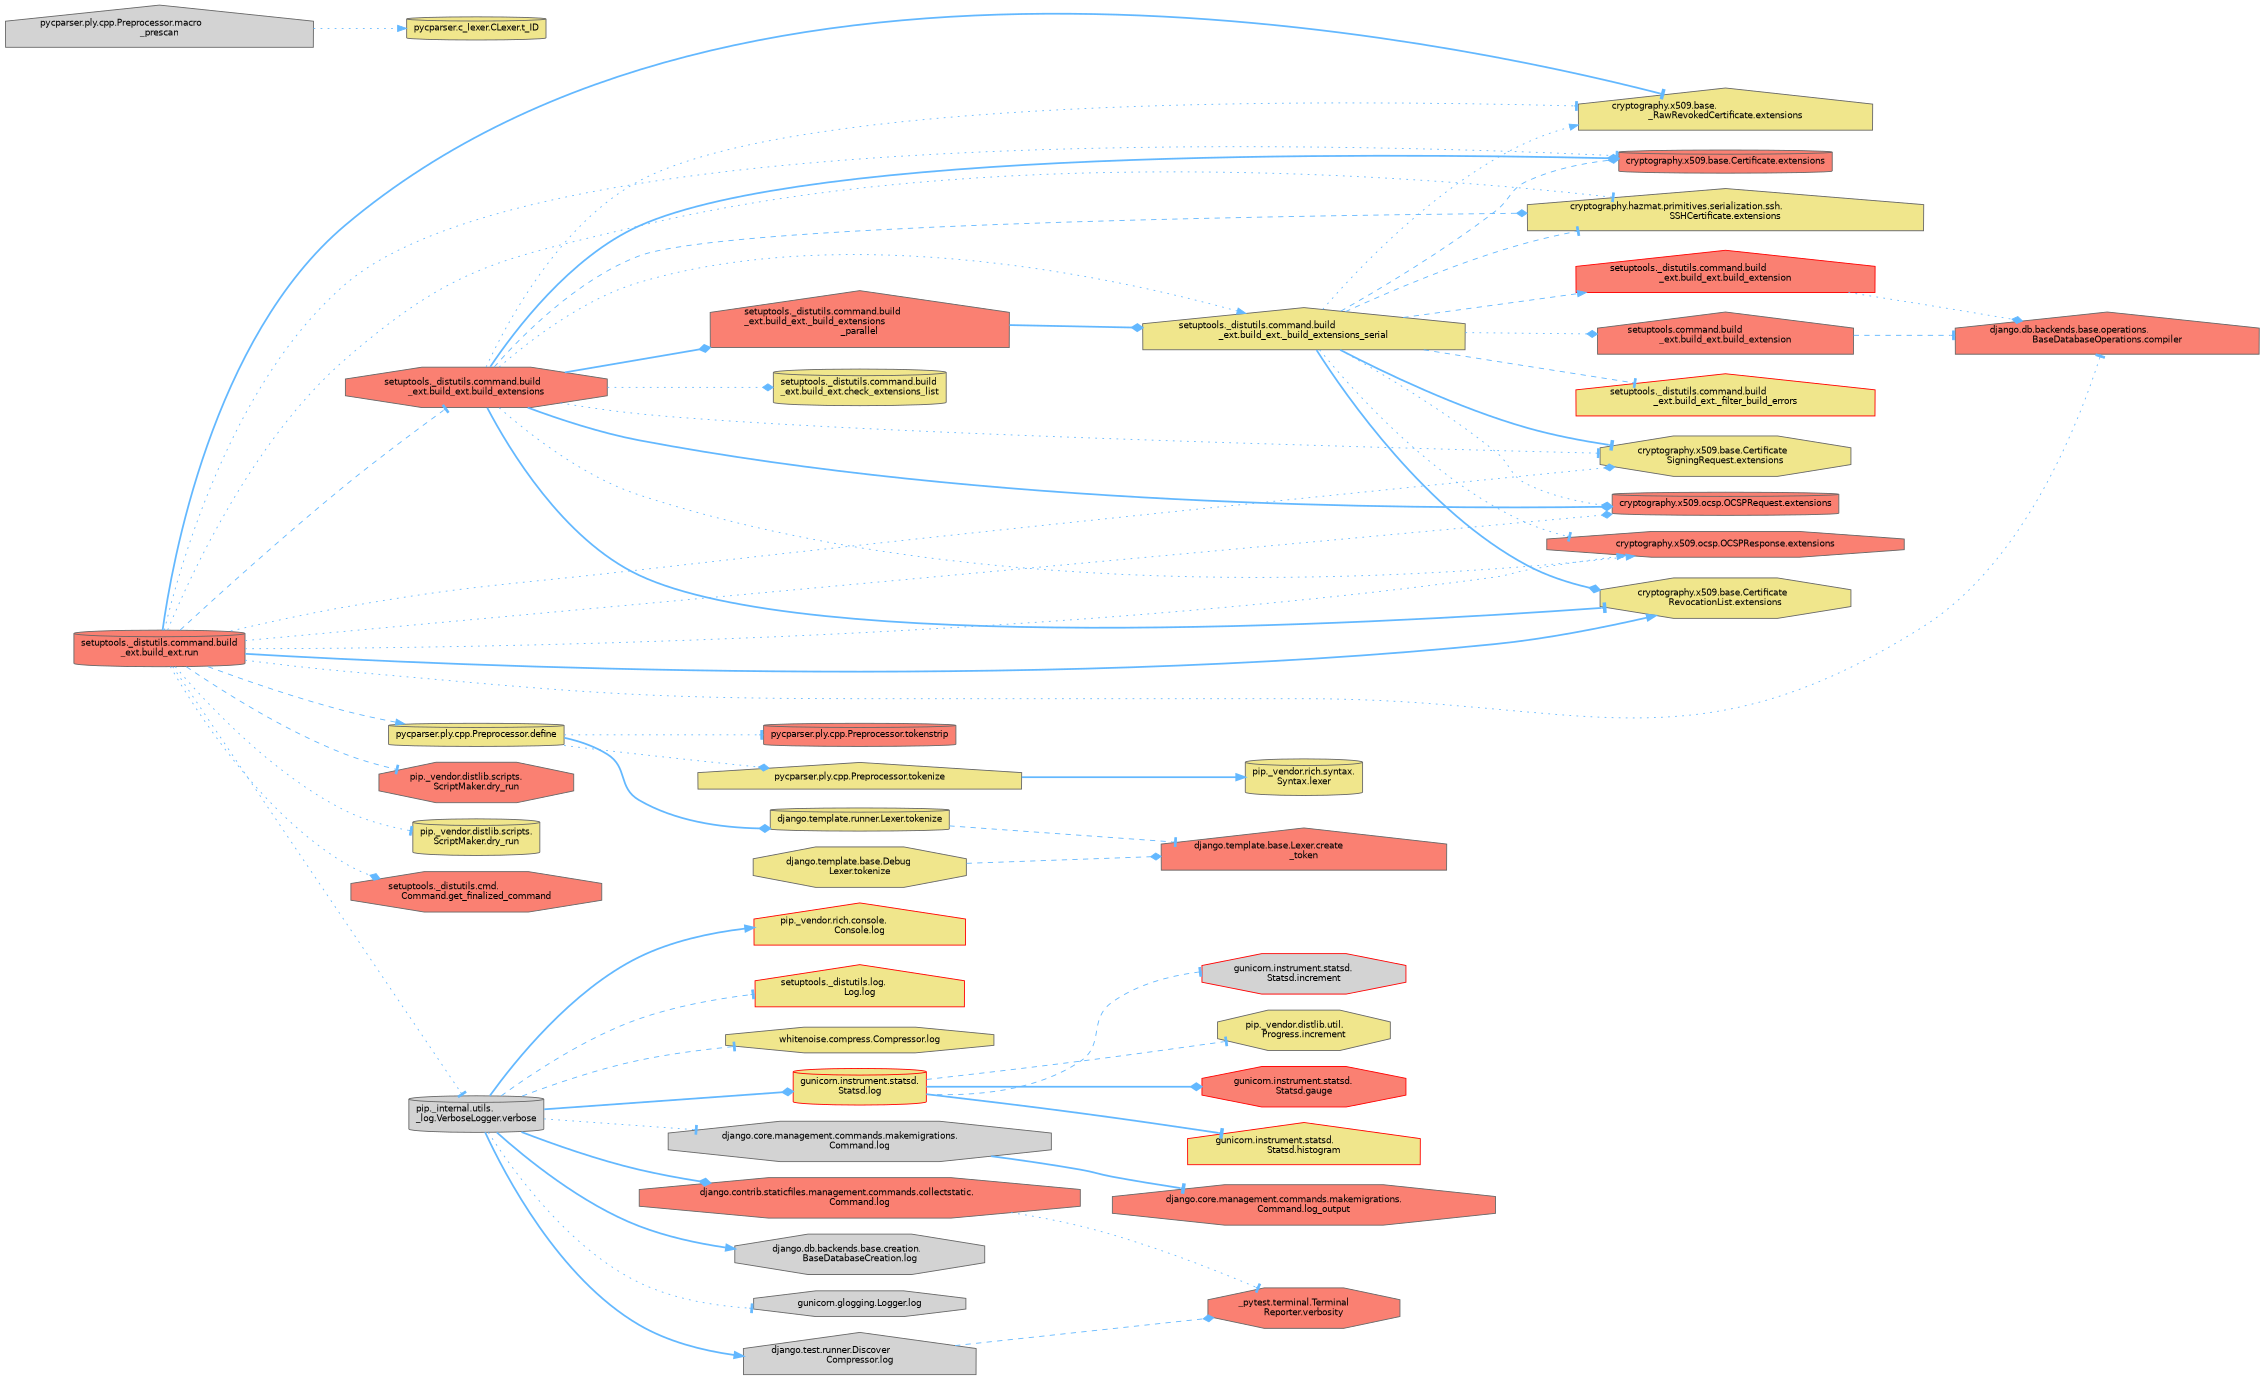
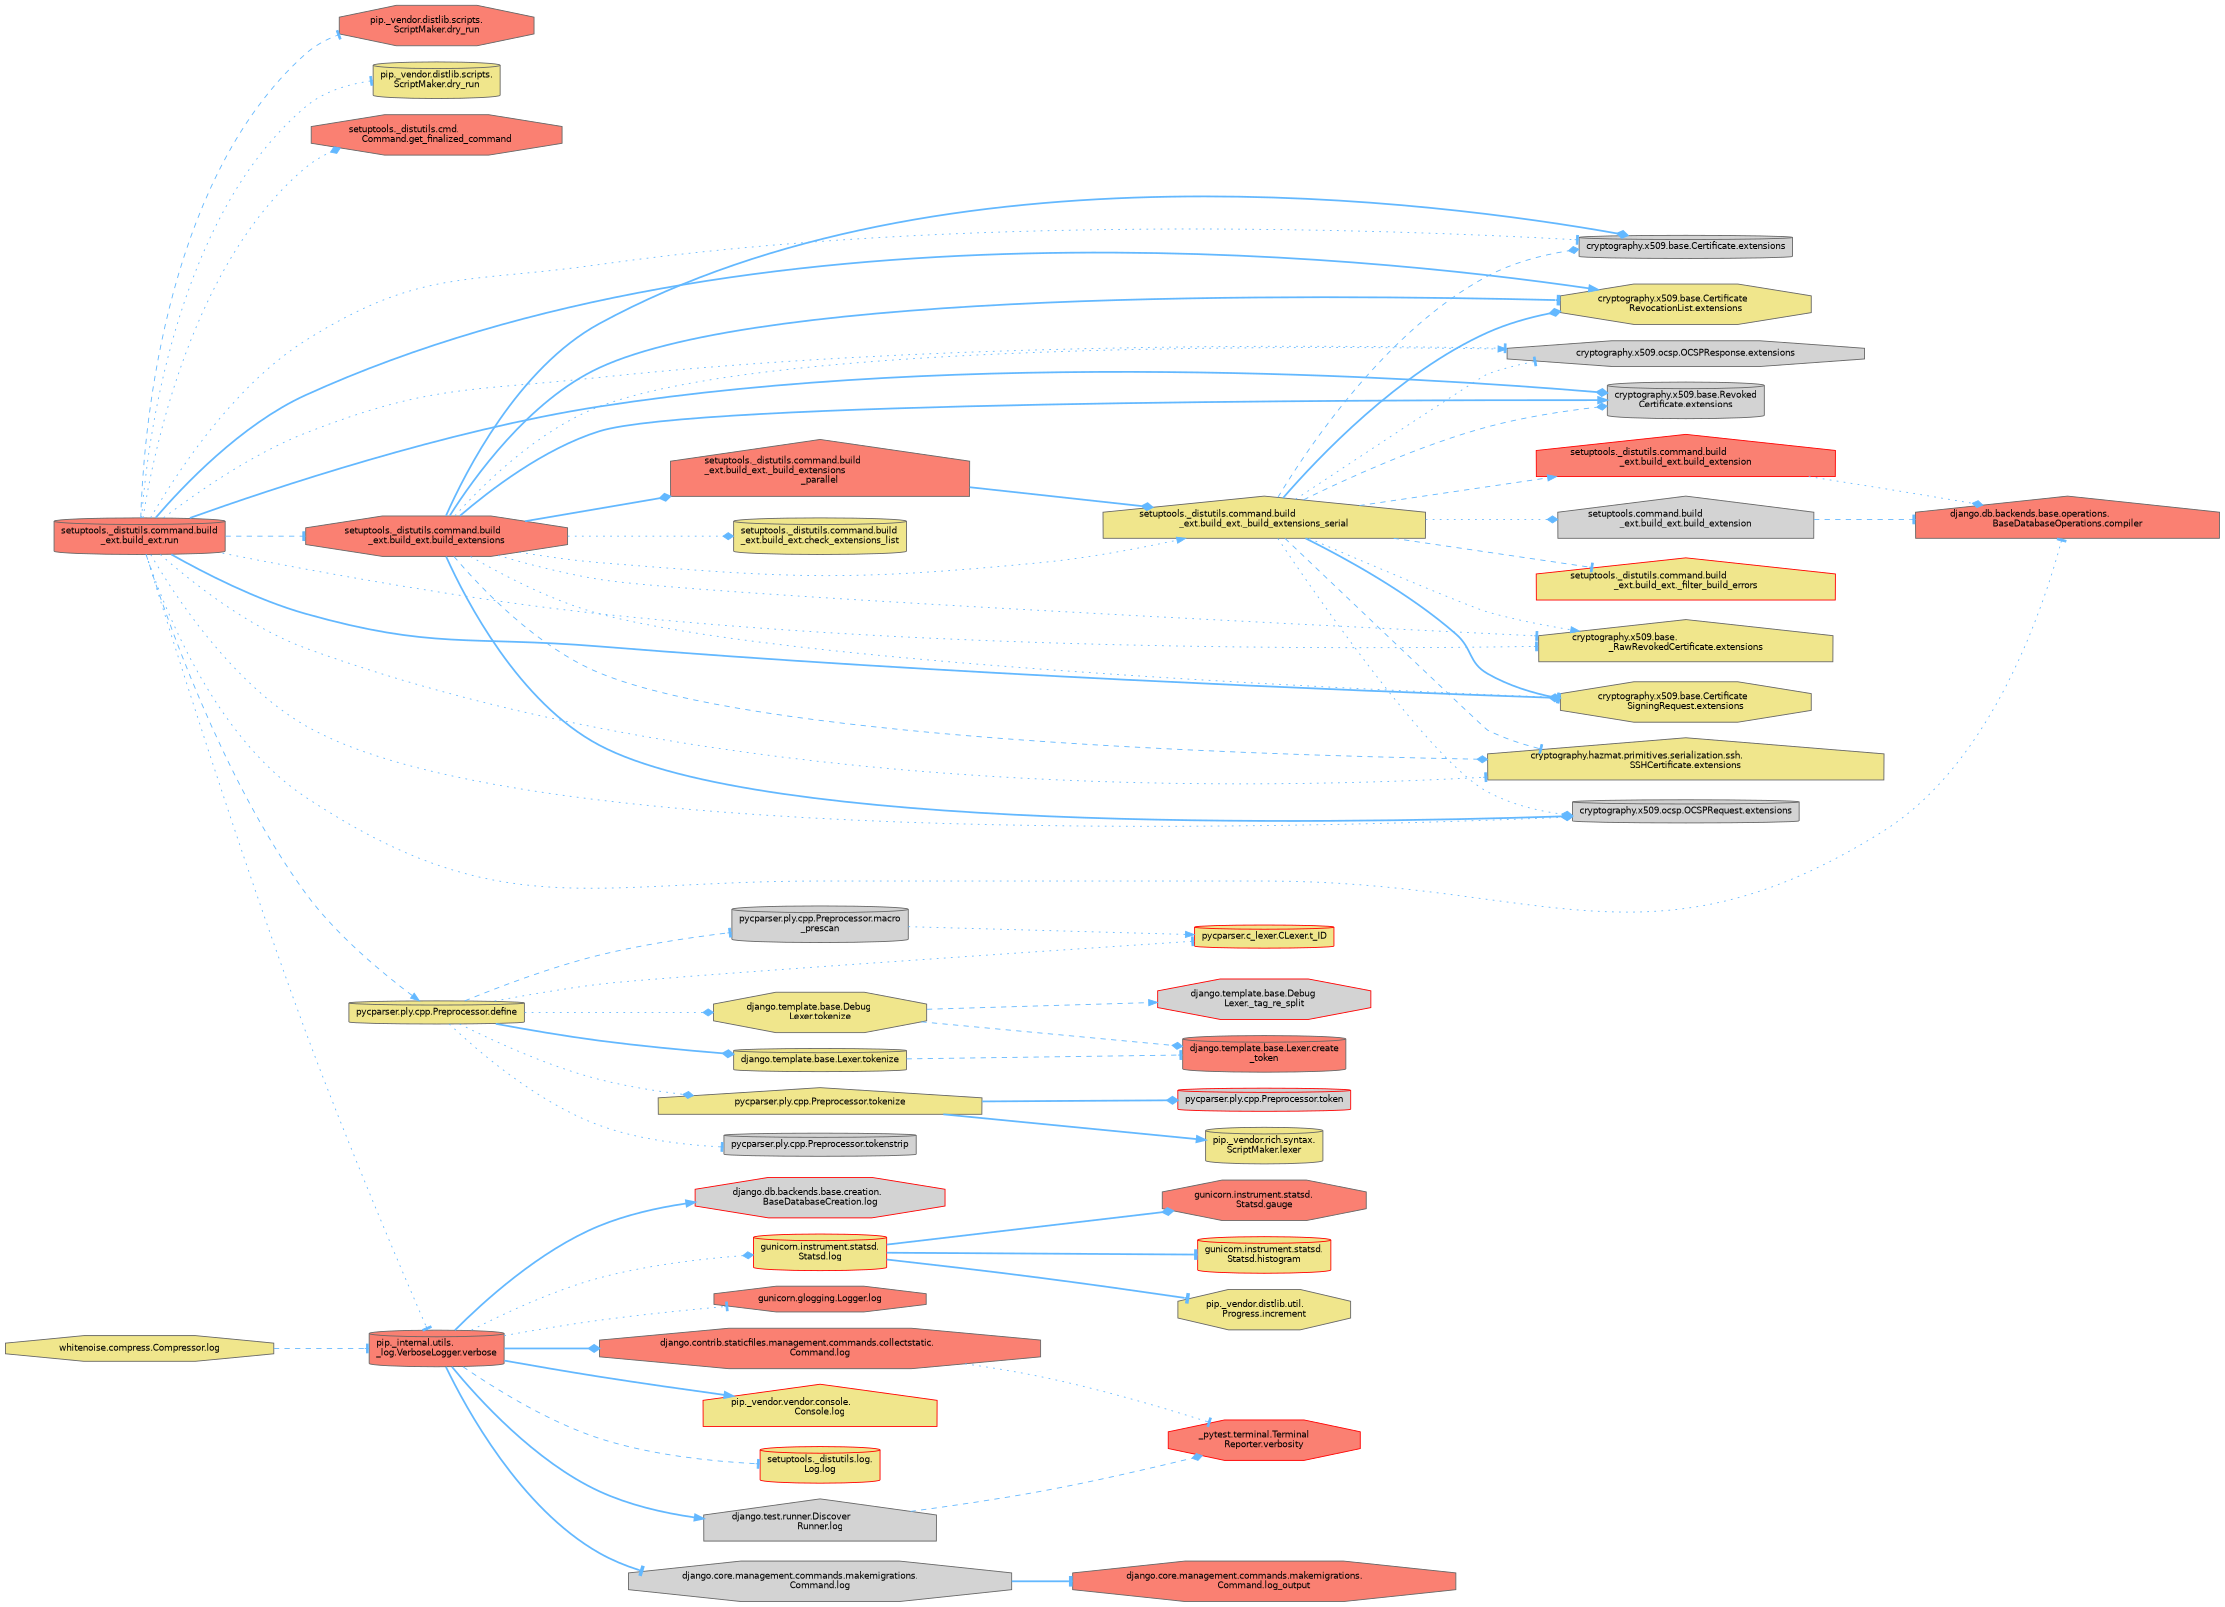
node "pycparser.ply.cpp.Preprocessor.macro _prescan": shape house -> cylinder
node "pycparser.c_lexer.CLexer.t_ID": color grey40 -> red
edge "setuptools._distutils.command.build _ext.build_ext.run" -> "cryptography.x509.base. _RawRevokedCertificate.extensions": style bold -> dotted
node "cryptography.x509.base.Certificate.extensions": fillcolor salmon -> lightgrey
node "setuptools.command.build _ext.build_ext.build_extension": fillcolor salmon -> lightgrey
node "cryptography.x509.base.Revoked Certificate.extensions": added
node "cryptography.x509.ocsp.OCSPRequest.extensions": fillcolor salmon -> lightgrey
edge "setuptools._distutils.command.build _ext.build_ext.run" -> "cryptography.x509.base.Certificate SigningRequest.extensions": style dotted -> bold
node "cryptography.x509.ocsp.OCSPResponse.extensions": fillcolor salmon -> lightgrey
edge "setuptools._distutils.command.build _ext.build_ext.run" -> "cryptography.x509.ocsp.OCSPResponse.extensions": arrowhead normal -> tee
node "pycparser.ply.cpp.Preprocessor.tokenstrip": fillcolor salmon -> lightgrey
node "pip._vendor.rich.syntax. Syntax.lexer": label "pip._vendor.rich.syntax. Syntax.lexer" -> "pip._vendor.rich.syntax. ScriptMaker.lexer"
node "django.template.runner.Lexer.tokenize": label "django.template.runner.Lexer.tokenize" -> "django.template.base.Lexer.tokenize"
node "django.template.base.Lexer.create _token": shape house -> cylinder
node "pip._vendor.rich.console. Console.log": label "pip._vendor.rich.console. Console.log" -> "pip._vendor.vendor.console. Console.log"
edge "pycparser.ply.cpp.Preprocessor.define" -> "pycparser.ply.cpp.Preprocessor.macro _prescan": added
edge "pycparser.ply.cpp.Preprocessor.define" -> "pycparser.c_lexer.CLexer.t_ID": added
node "gunicorn.instrument.statsd. Statsd.increment": removed
node "setuptools._distutils.log. Log.log": shape house -> cylinder
node "django.template.base.Debug Lexer._tag_re_split": added
edge "pycparser.ply.cpp.Preprocessor.define" -> "django.template.base.Debug Lexer.tokenize": added
edge "pip._internal.utils. _log.VerboseLogger.verbose" -> "whitenoise.compress.Compressor.log": reversed
edge "gunicorn.instrument.statsd. Statsd.log" -> "pip._vendor.distlib.util. Progress.increment": style dashed -> bold
node "gunicorn.instrument.statsd. Statsd.gauge": color red -> grey40
node "pycparser.ply.cpp.Preprocessor.token": added
edge "pip._internal.utils. _log.VerboseLogger.verbose" -> "gunicorn.instrument.statsd. Statsd.log": style bold -> dotted
node "pip._internal.utils. _log.VerboseLogger.verbose": fillcolor lightgrey -> salmon
edge "pip._internal.utils. _log.VerboseLogger.verbose" -> "django.core.management.commands.makemigrations. Command.log": style dotted -> bold
node "gunicorn.instrument.statsd. Statsd.histogram": shape house -> cylinder
node "django.db.backends.base.creation. BaseDatabaseCreation.log": color grey40 -> red
node "gunicorn.glogging.Logger.log": fillcolor lightgrey -> salmon
node "_pytest.terminal.Terminal Reporter.verbosity": color grey40 -> red
node "django.test.runner.Discover Compressor.log": label "django.test.runner.Discover Compressor.log" -> "django.test.runner.Discover Runner.log"
